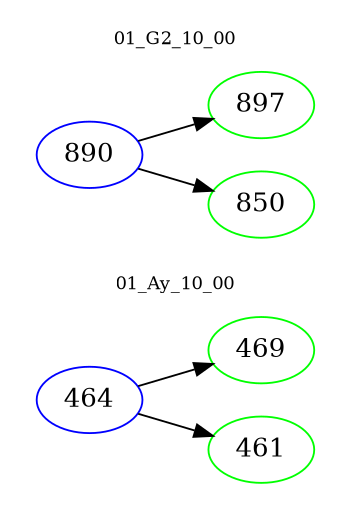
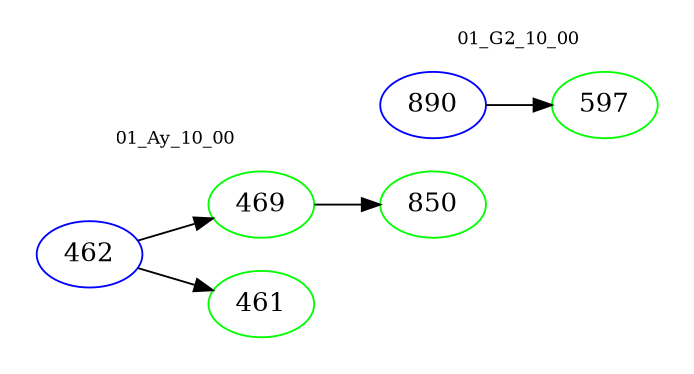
node "897": label "897" -> "597"
edge "890" -> "850": now "469" -> "850"
node "464": label "464" -> "462"
